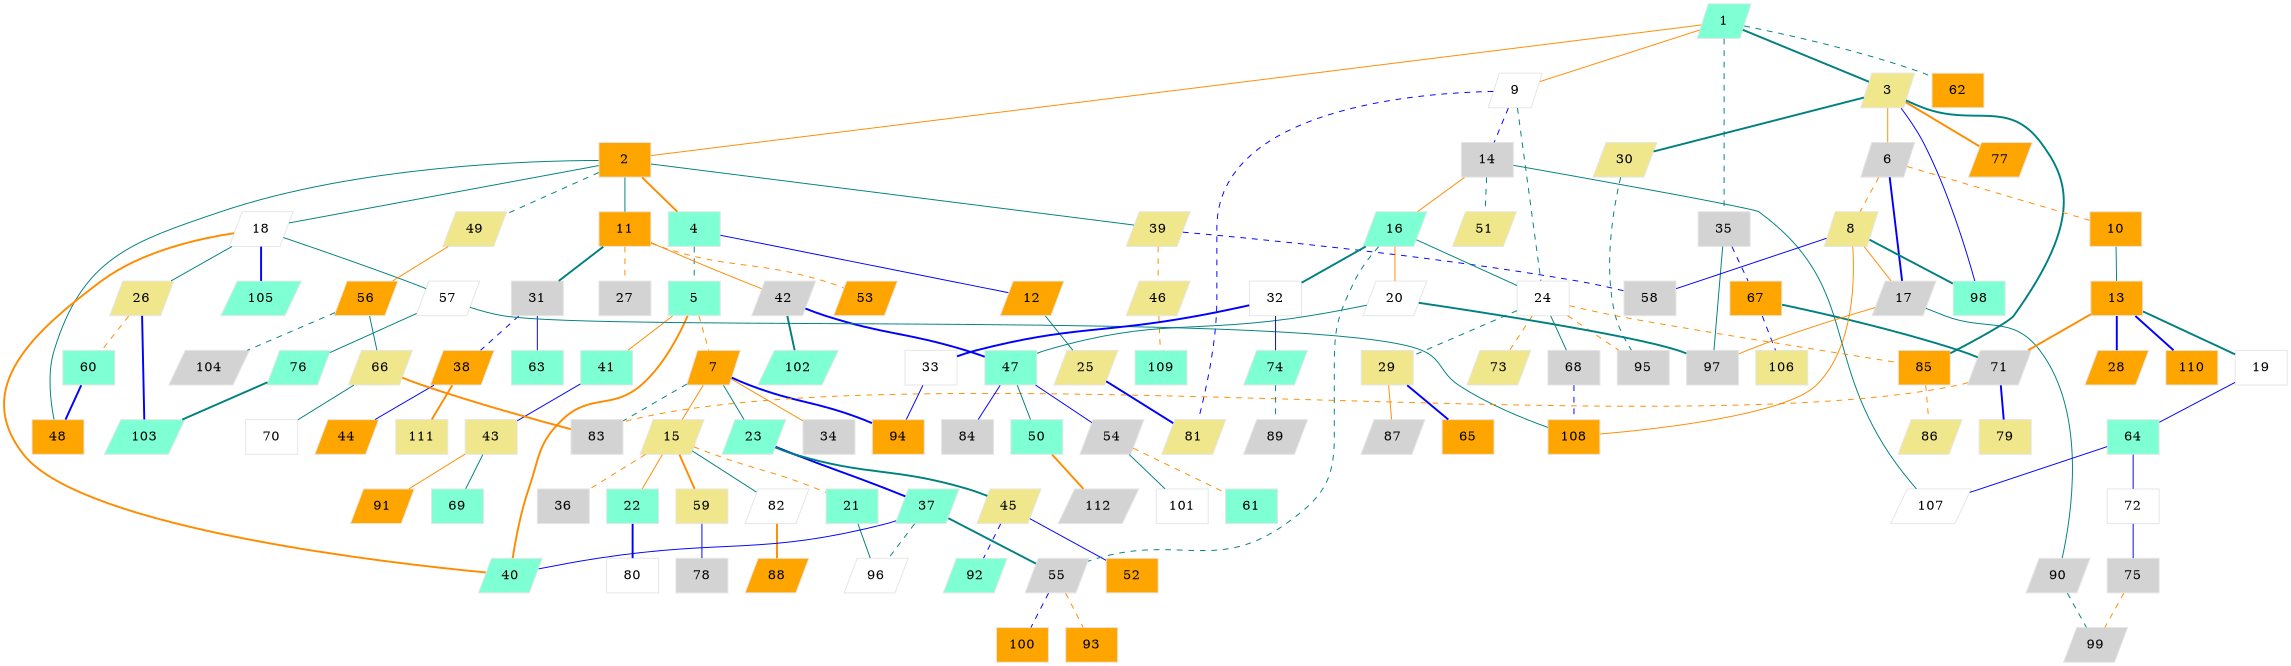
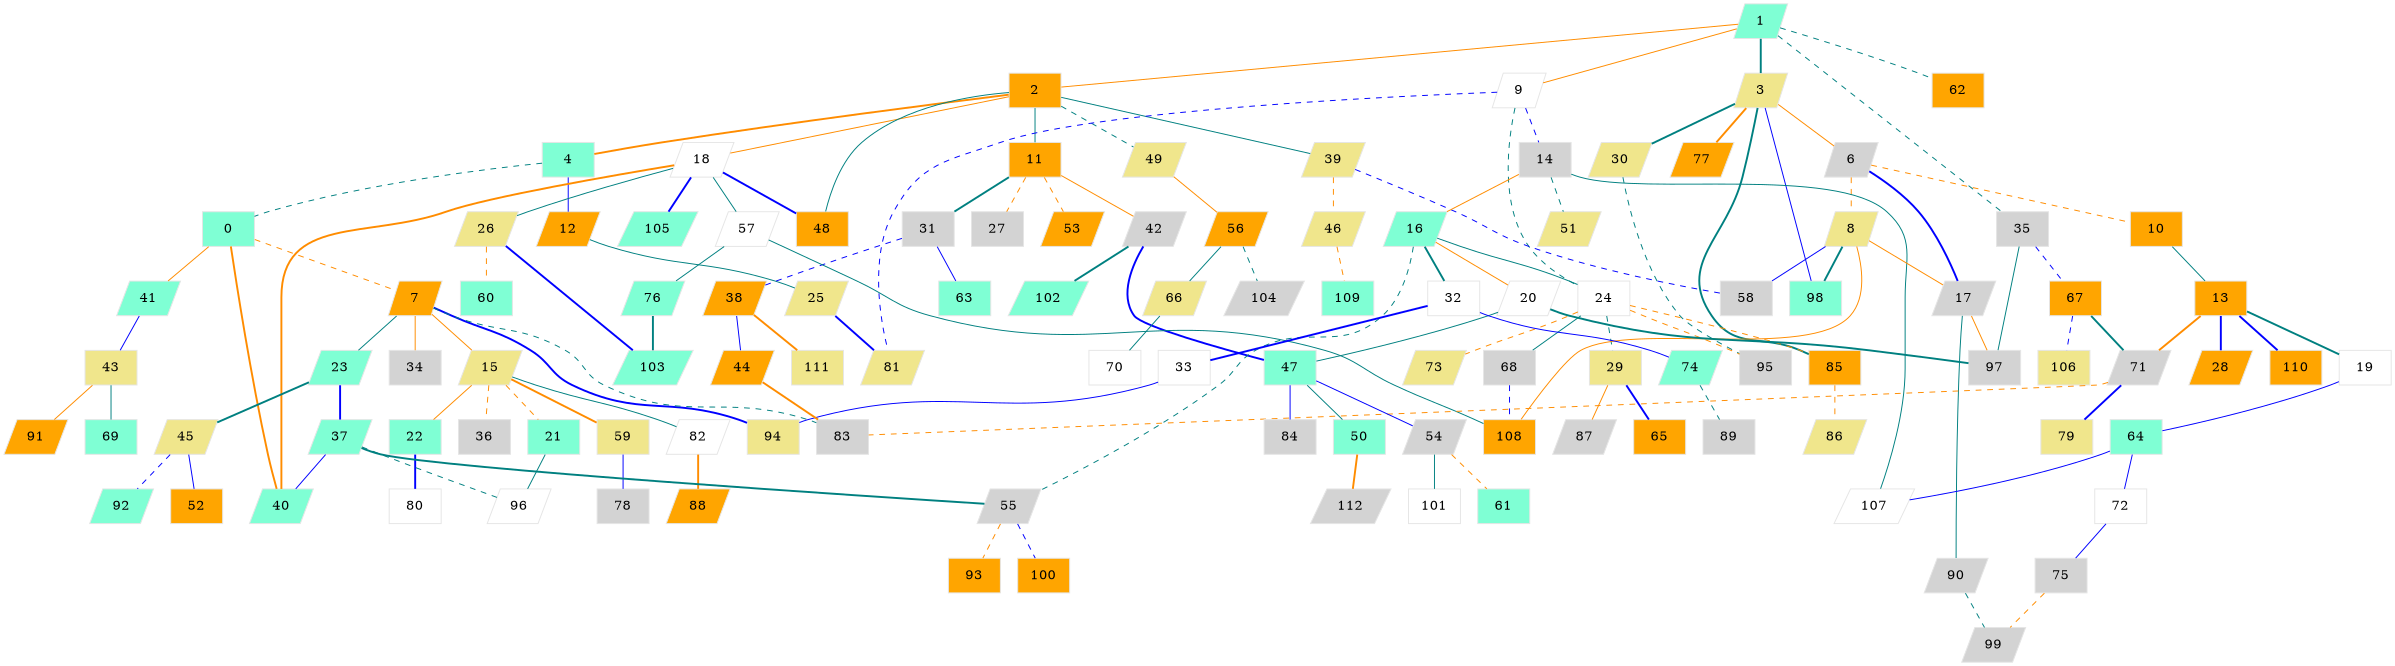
edge "2" -- "18": color teal -> darkorange
node "5": label "5" -> "0"
node "41": shape box -> parallelogram
edge "60" -- "48": now "18" -- "48"
edge "66" -- "83": now "44" -- "83"
node "94": fillcolor orange -> khaki
node "89": shape parallelogram -> box
